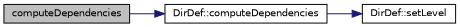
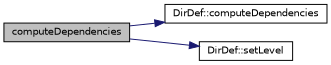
edge "DirDef::computeDependencies" -> "DirDef::setLevel": now "computeDependencies" -> "DirDef::setLevel"
